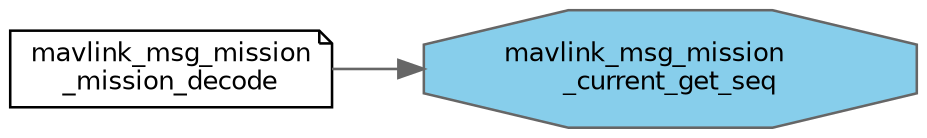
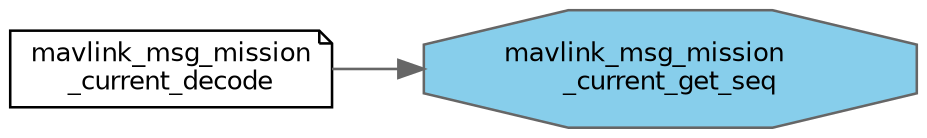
node "mavlink_msg_mission _mission_decode": label "mavlink_msg_mission _mission_decode" -> "mavlink_msg_mission _current_decode"
